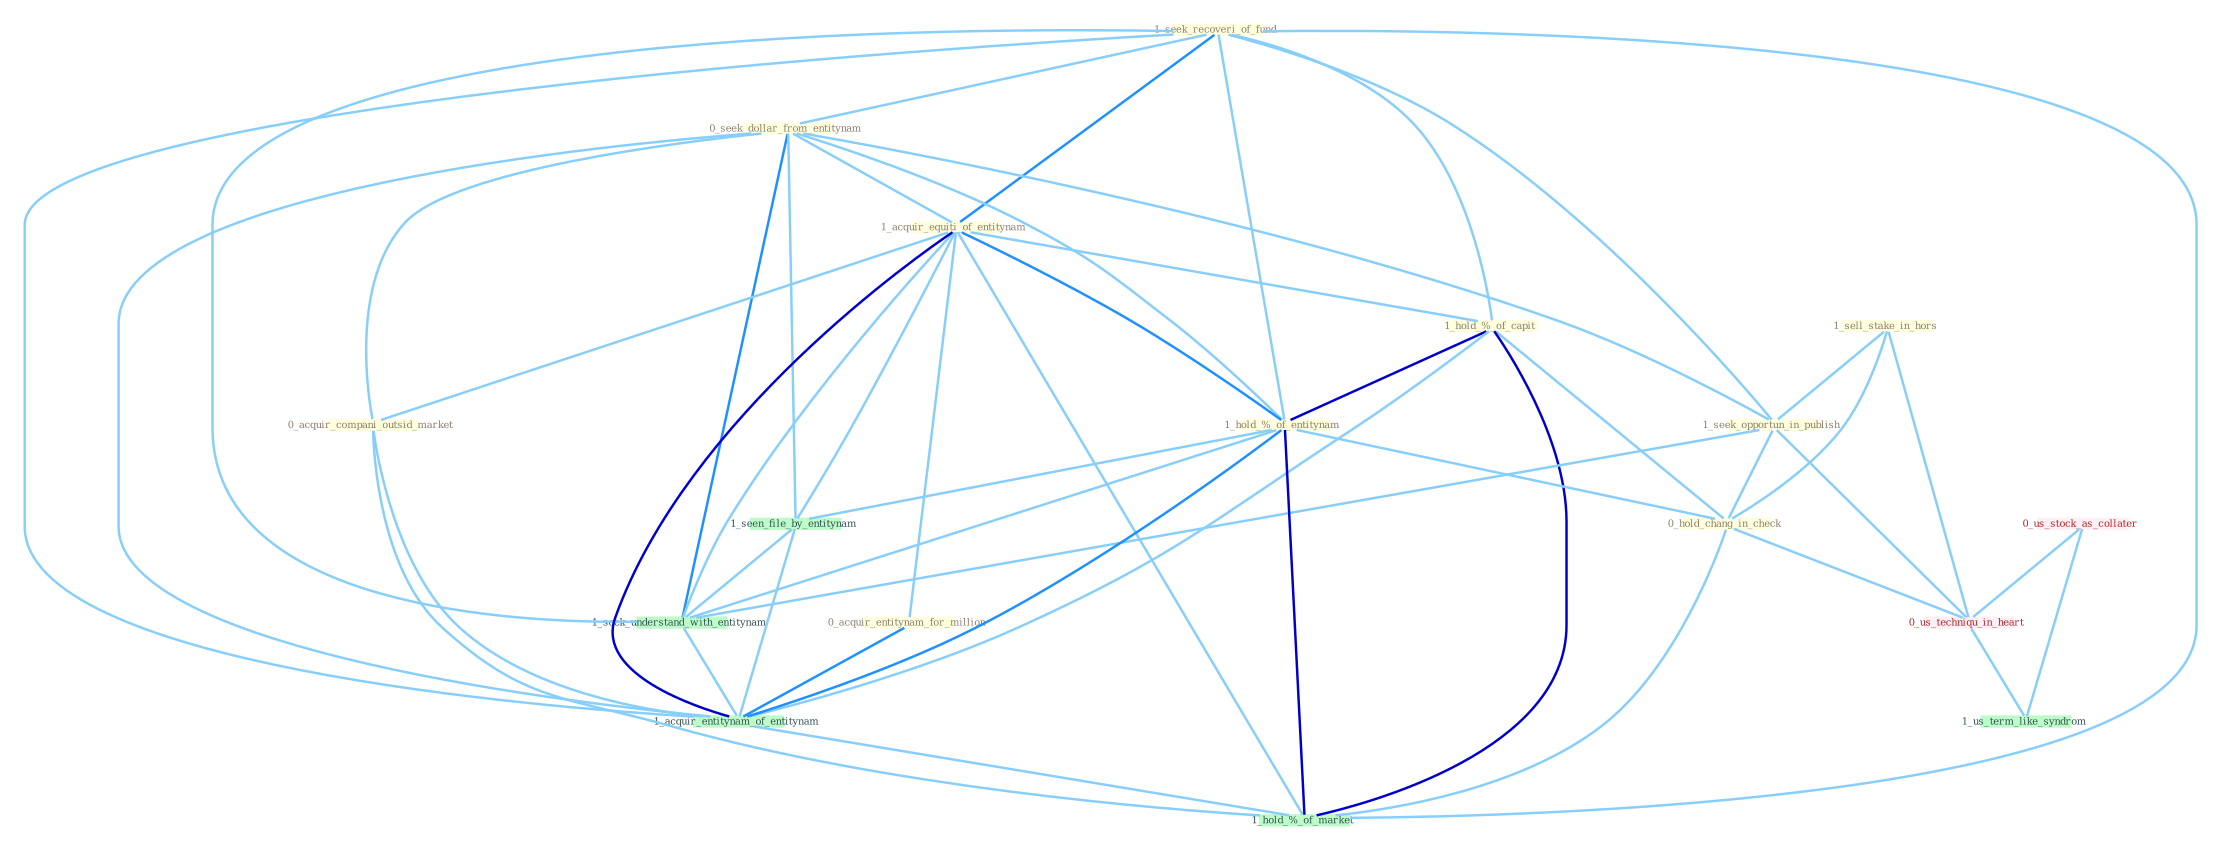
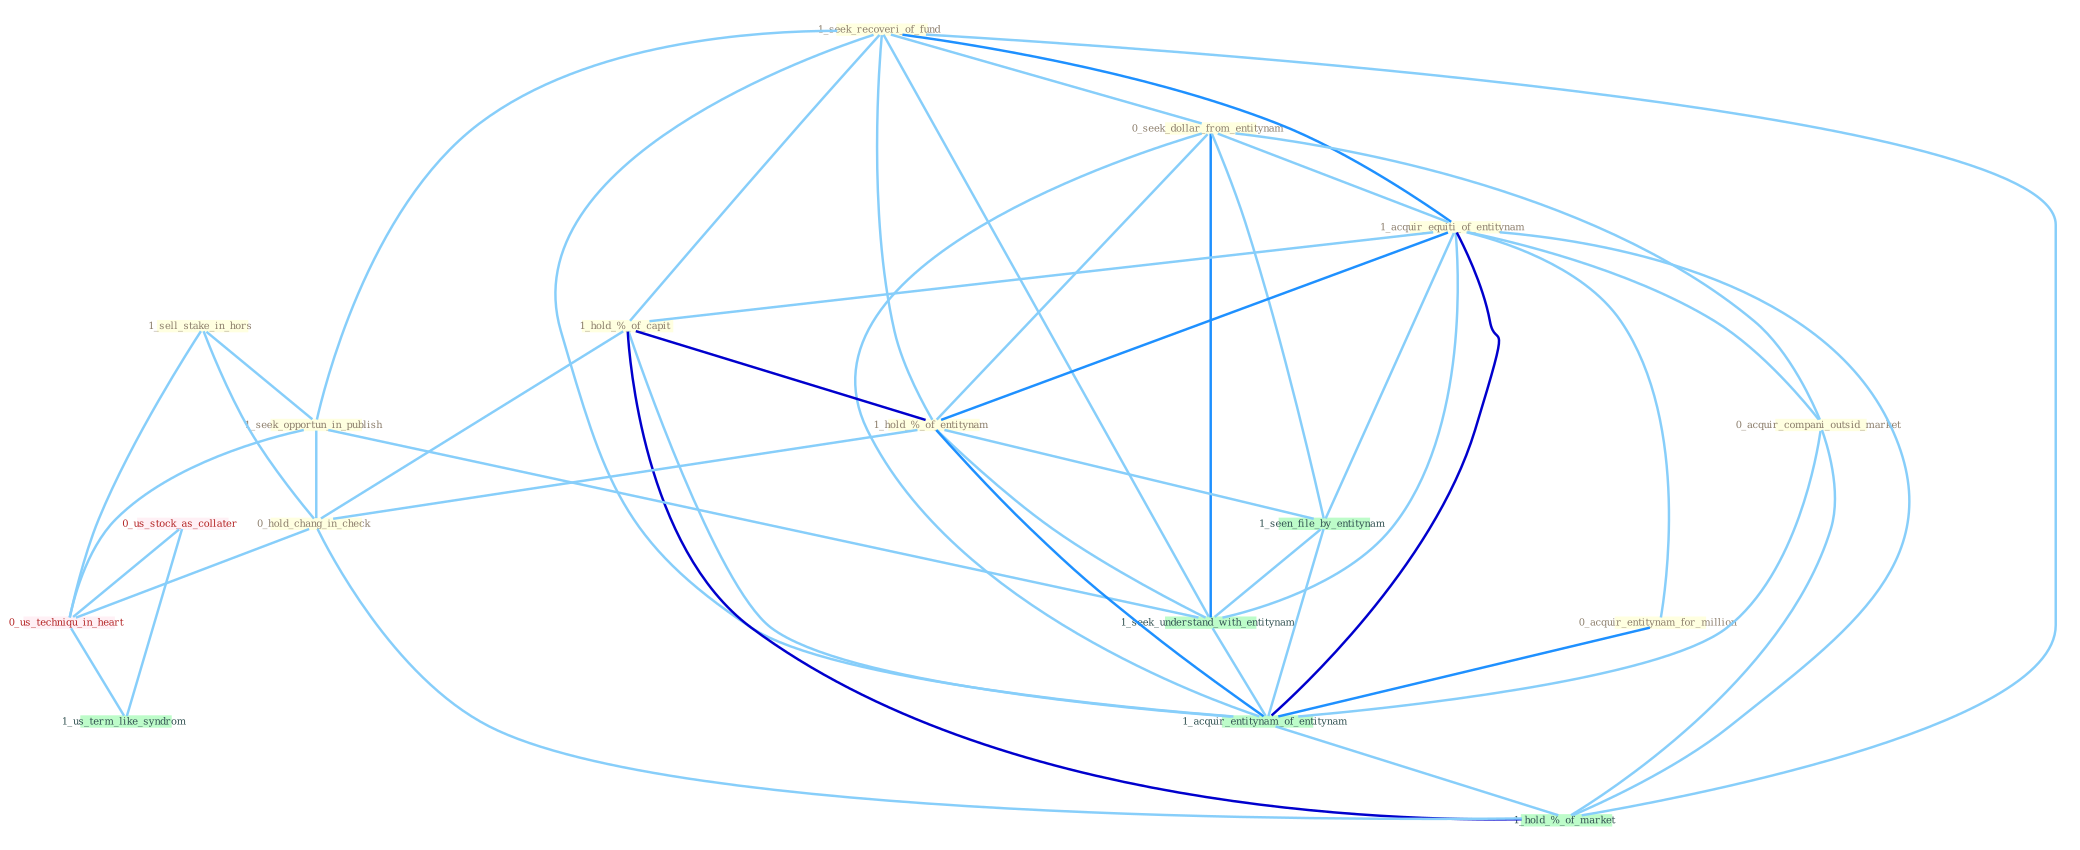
edge "0_seek_dollar_from_entitynam" -- "1_seek_opportun_in_publish": removed
edge "1_hold_%_of_entitynam" -- "1_hold_%_of_market": removed
